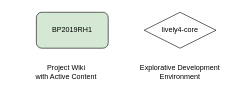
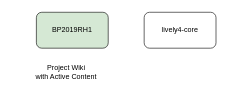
node "lively4-core": shape diamond -> rounded rectangle
node "Explorative Development Environment": removed
